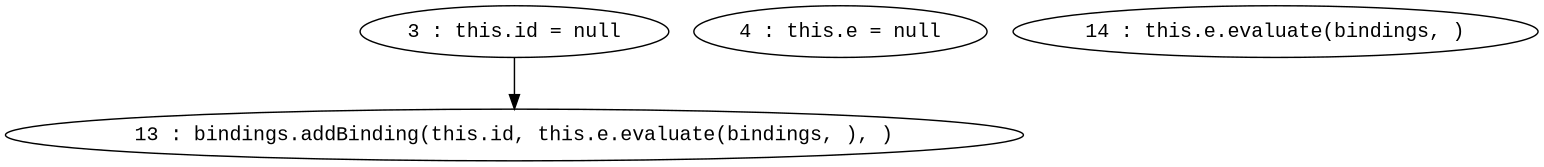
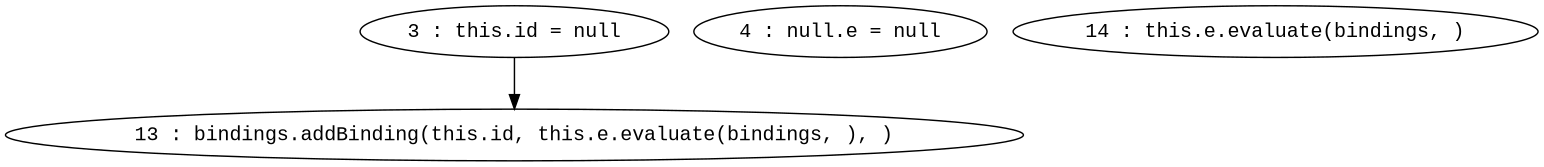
node "4 : this.e = null": label "4 : this.e = null" -> "4 : null.e = null"
